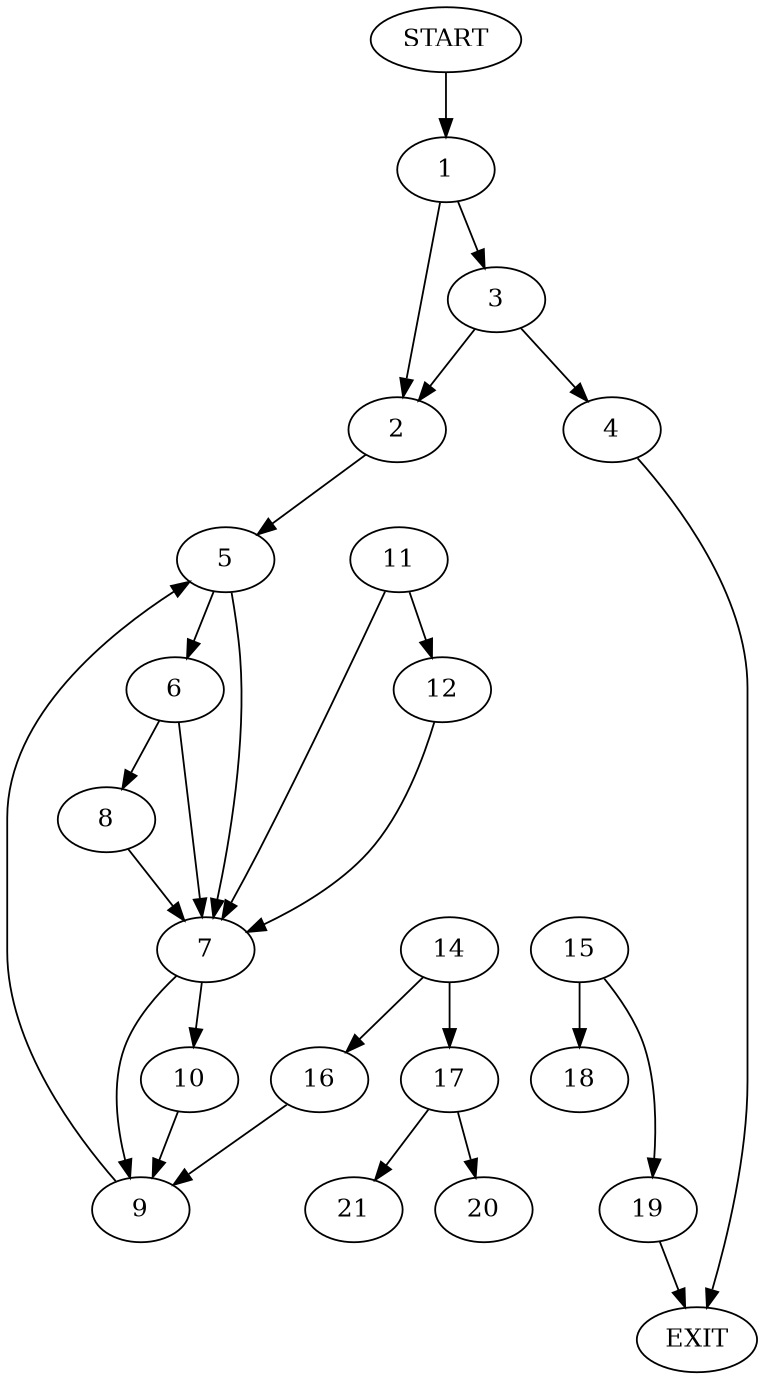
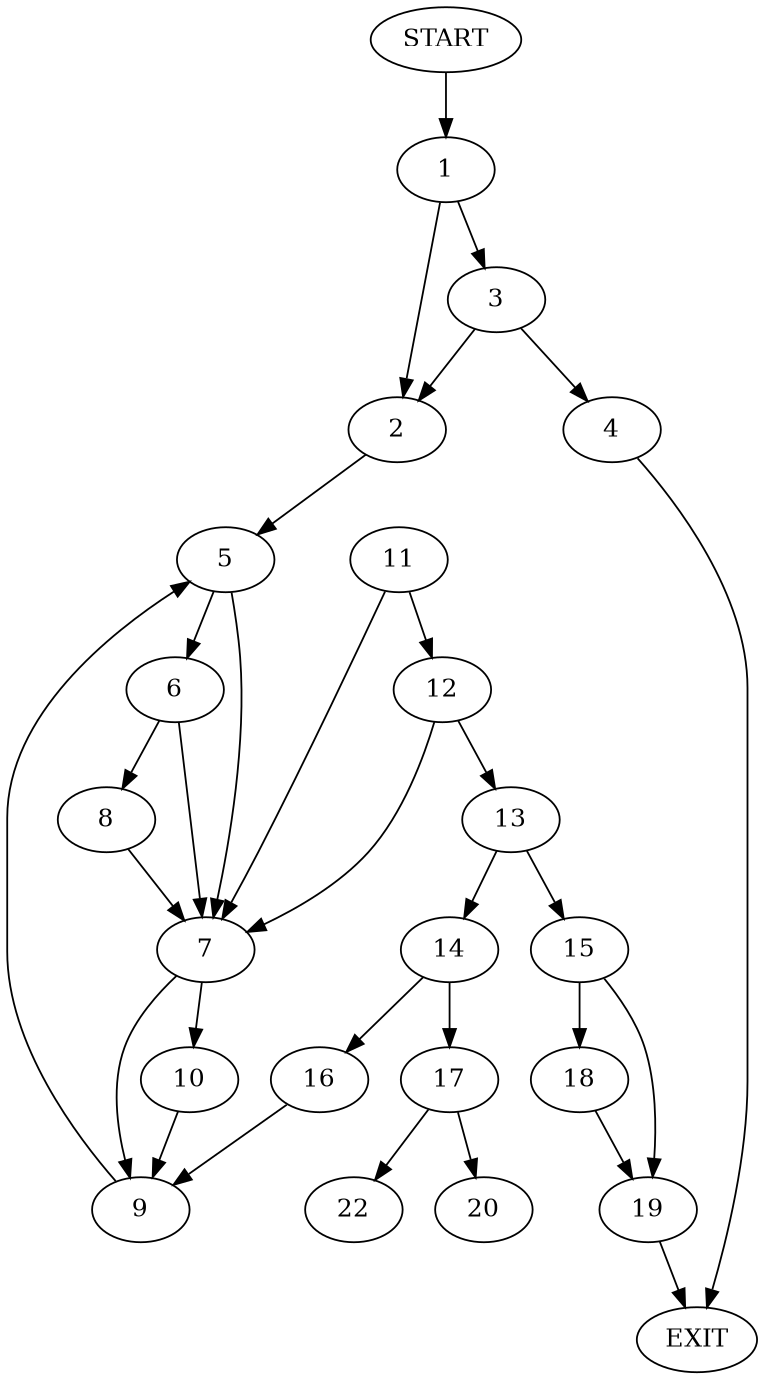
node "13": added
edge "18" -> "19": added
node "21": label "21" -> "22"
